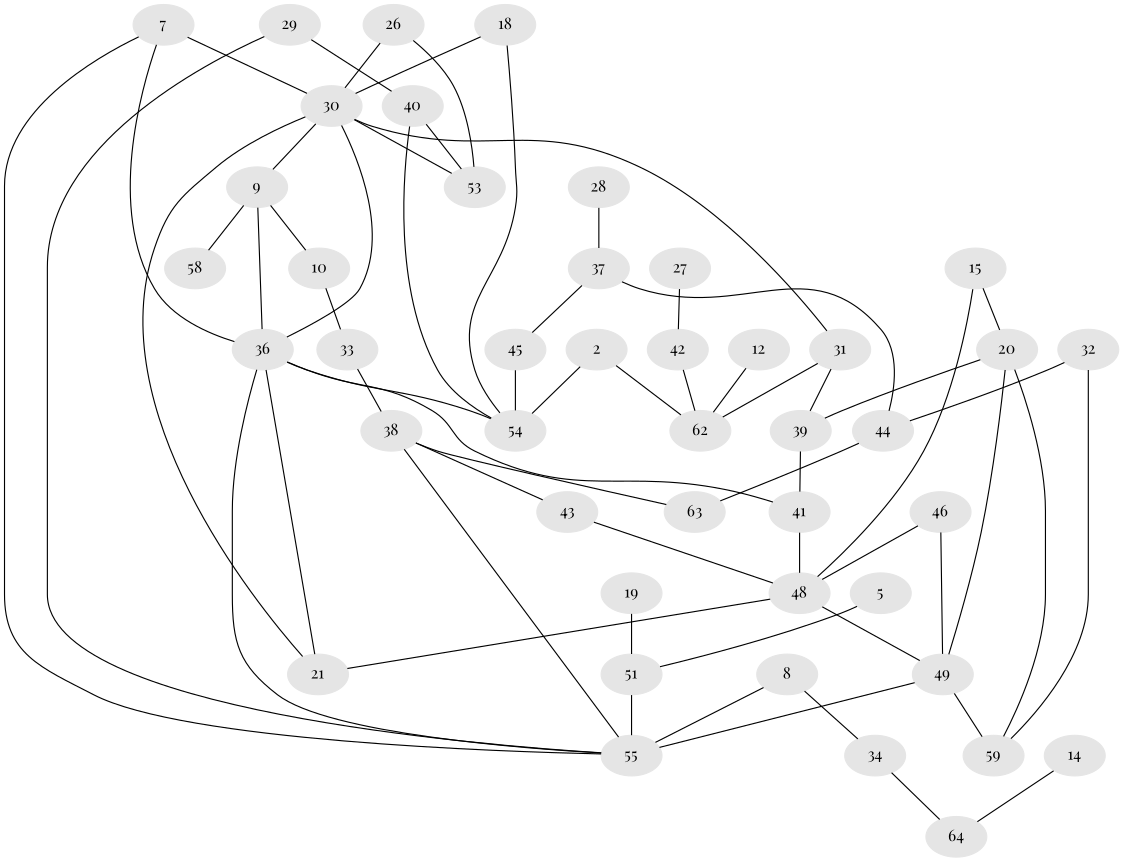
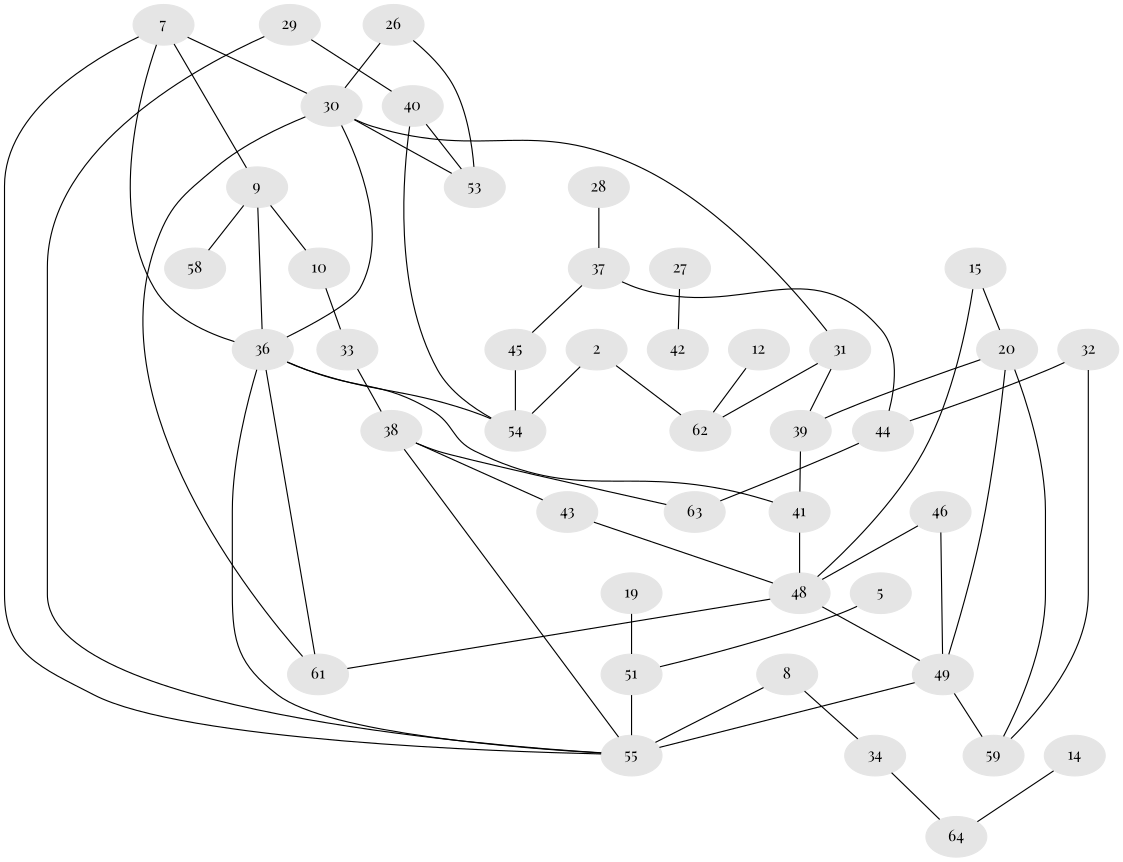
node "18": removed
edge "30" -- "9": now "7" -- "9"
edge "42" -- "62": removed
node "21": label "21" -> "61"
